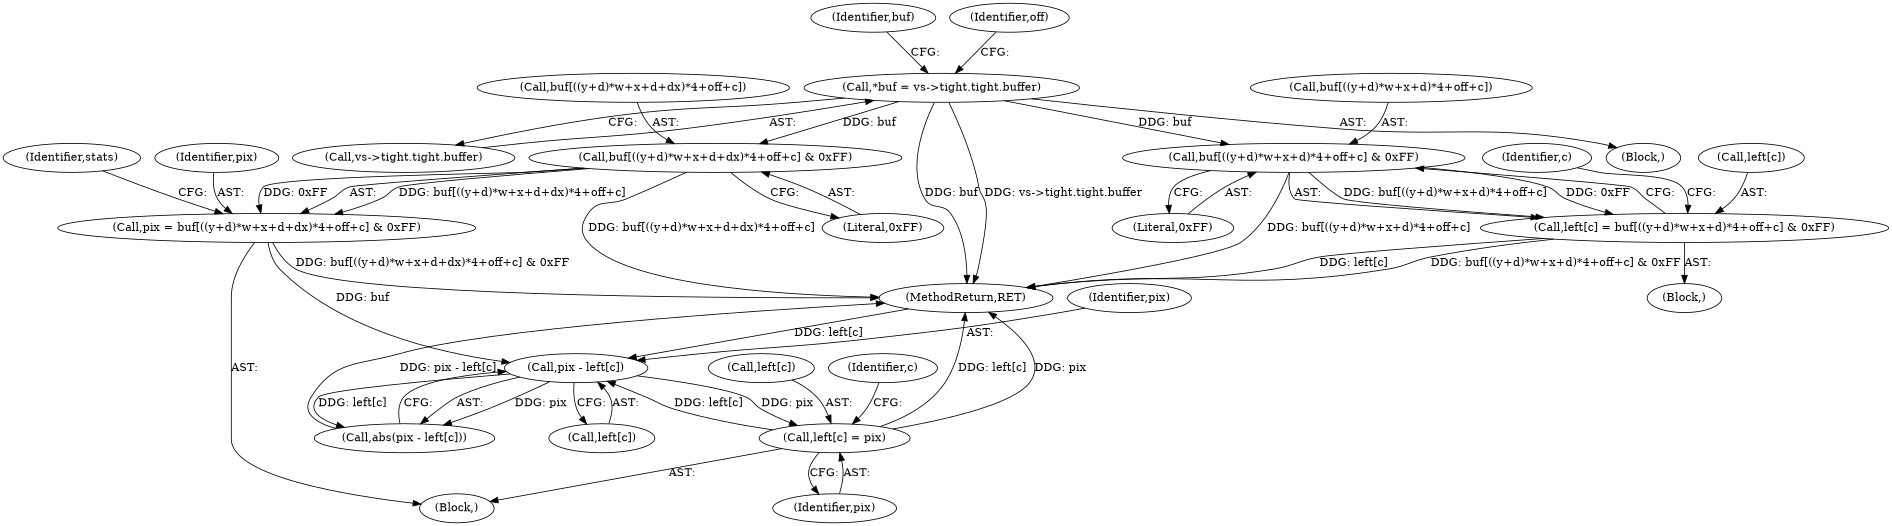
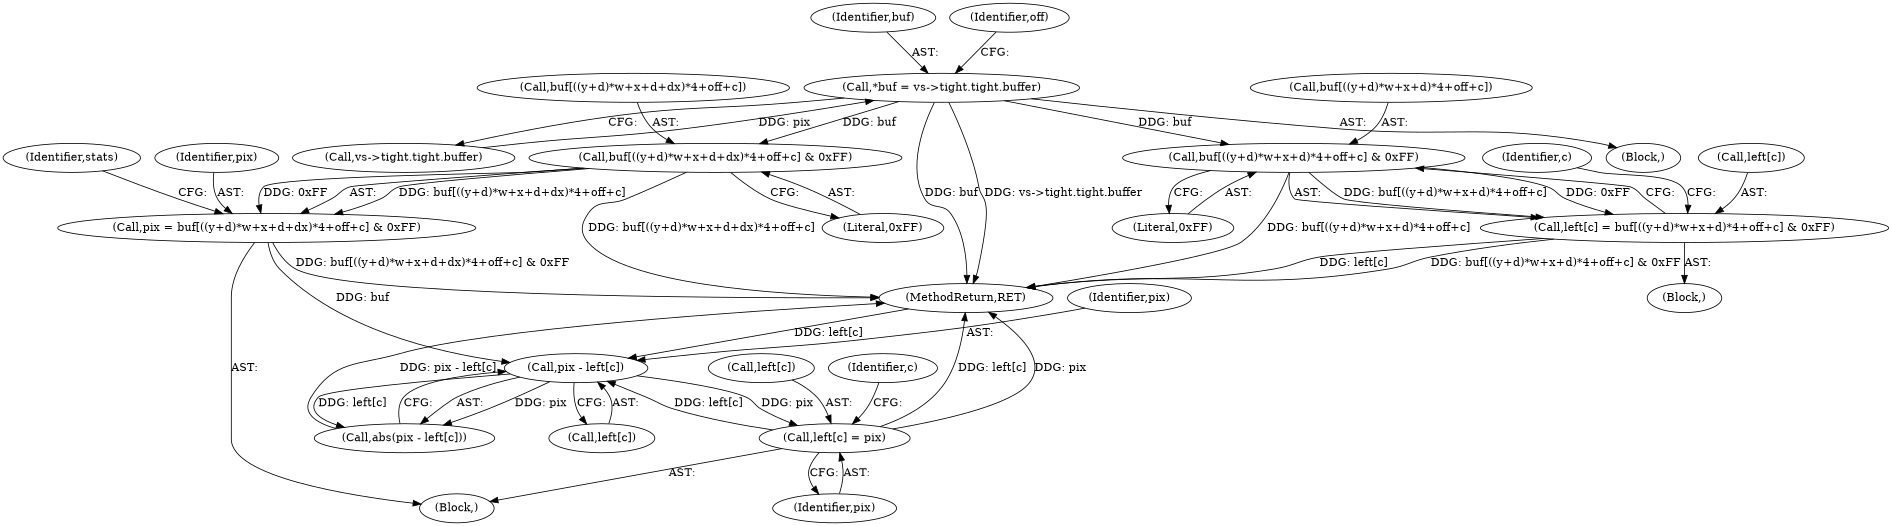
edge "(Identifier,buf)" -> "(Call,*buf = vs->tight.tight.buffer)": label "CFG: " -> "AST: "
edge "(Call,vs->tight.tight.buffer)" -> "(Call,*buf = vs->tight.tight.buffer)": label "AST: " -> "DDG: pix"
